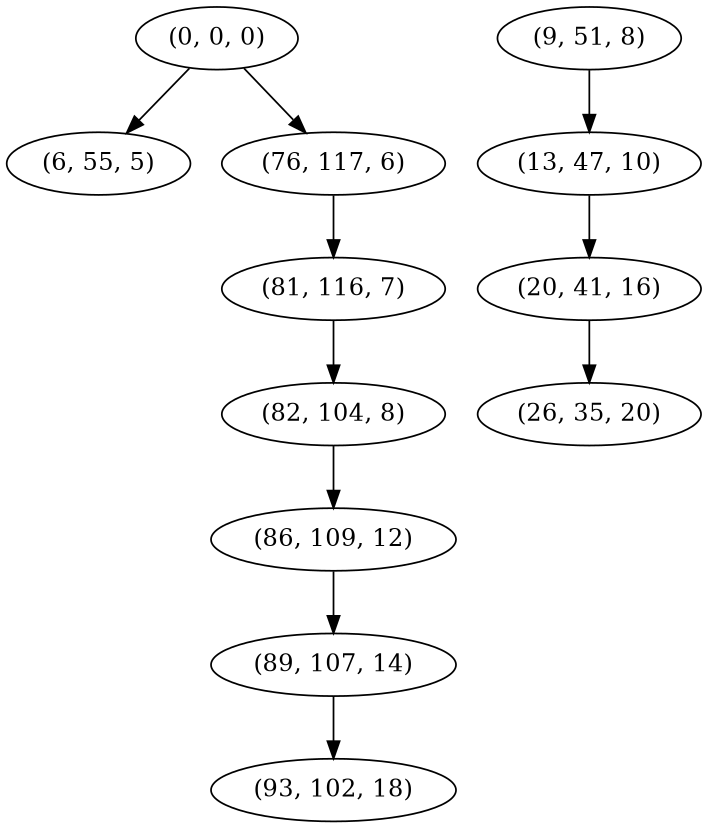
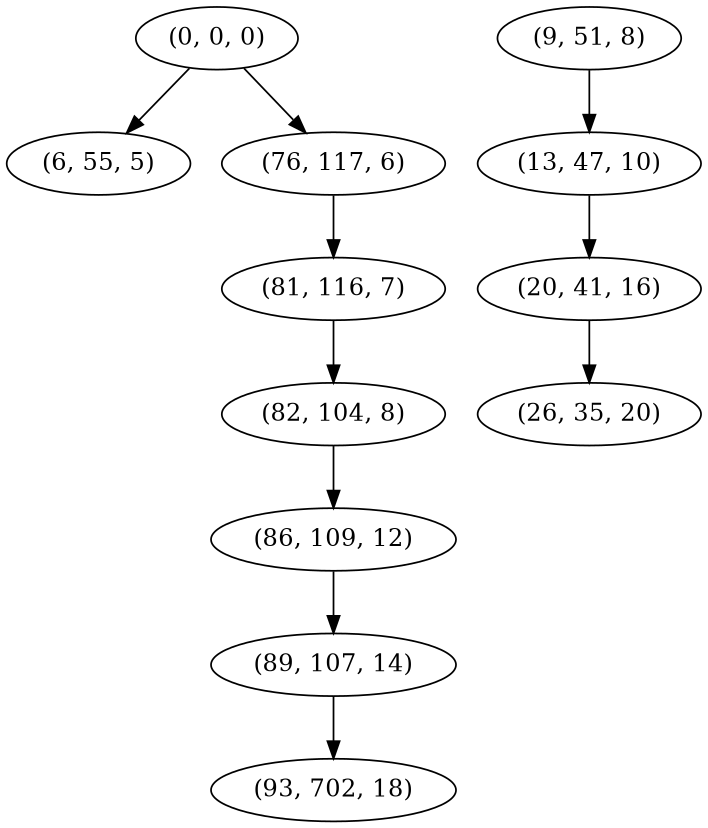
node "(93, 102, 18)": label "(93, 102, 18)" -> "(93, 702, 18)"
